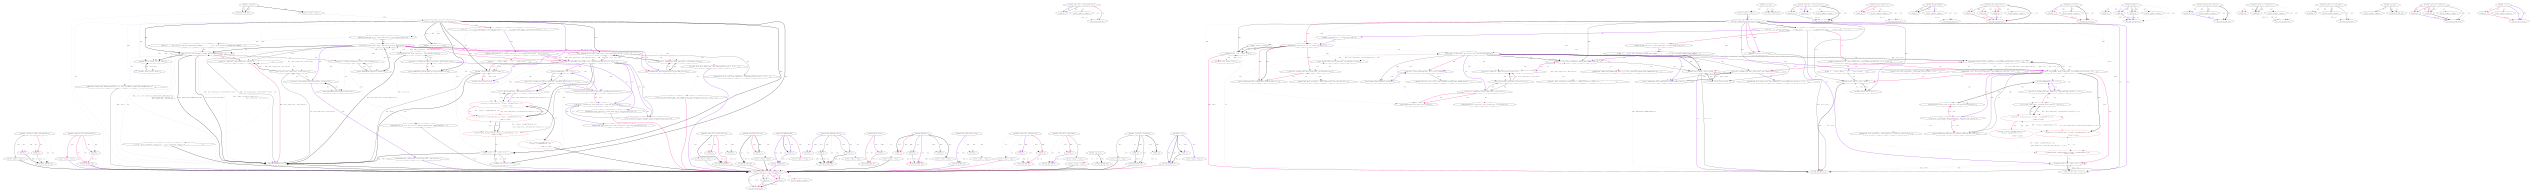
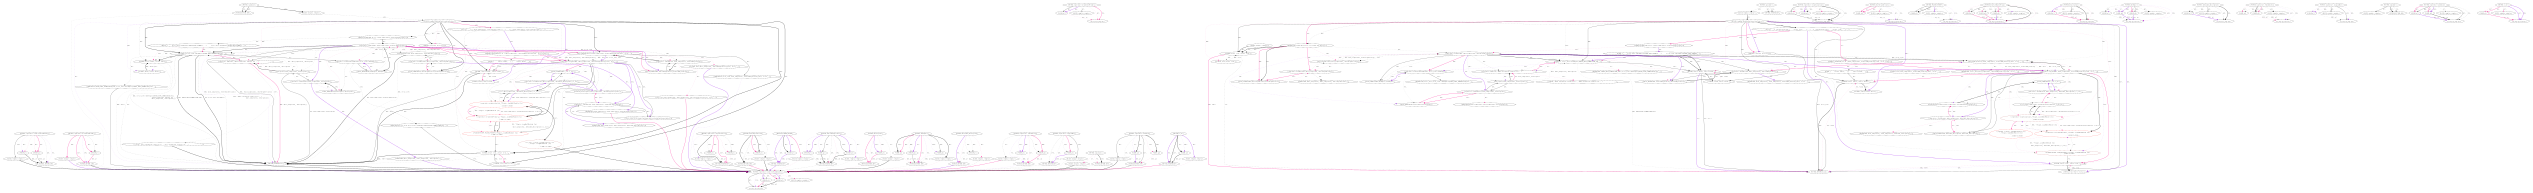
node "(CONTROL_STRUCTURE,IF,if (using_ipc_proxy_))": removed
